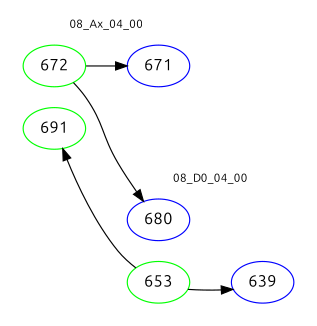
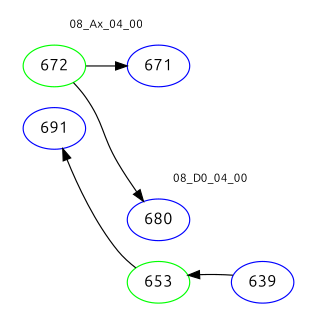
node "691": color green -> blue
edge "653" -> "639": reversed
